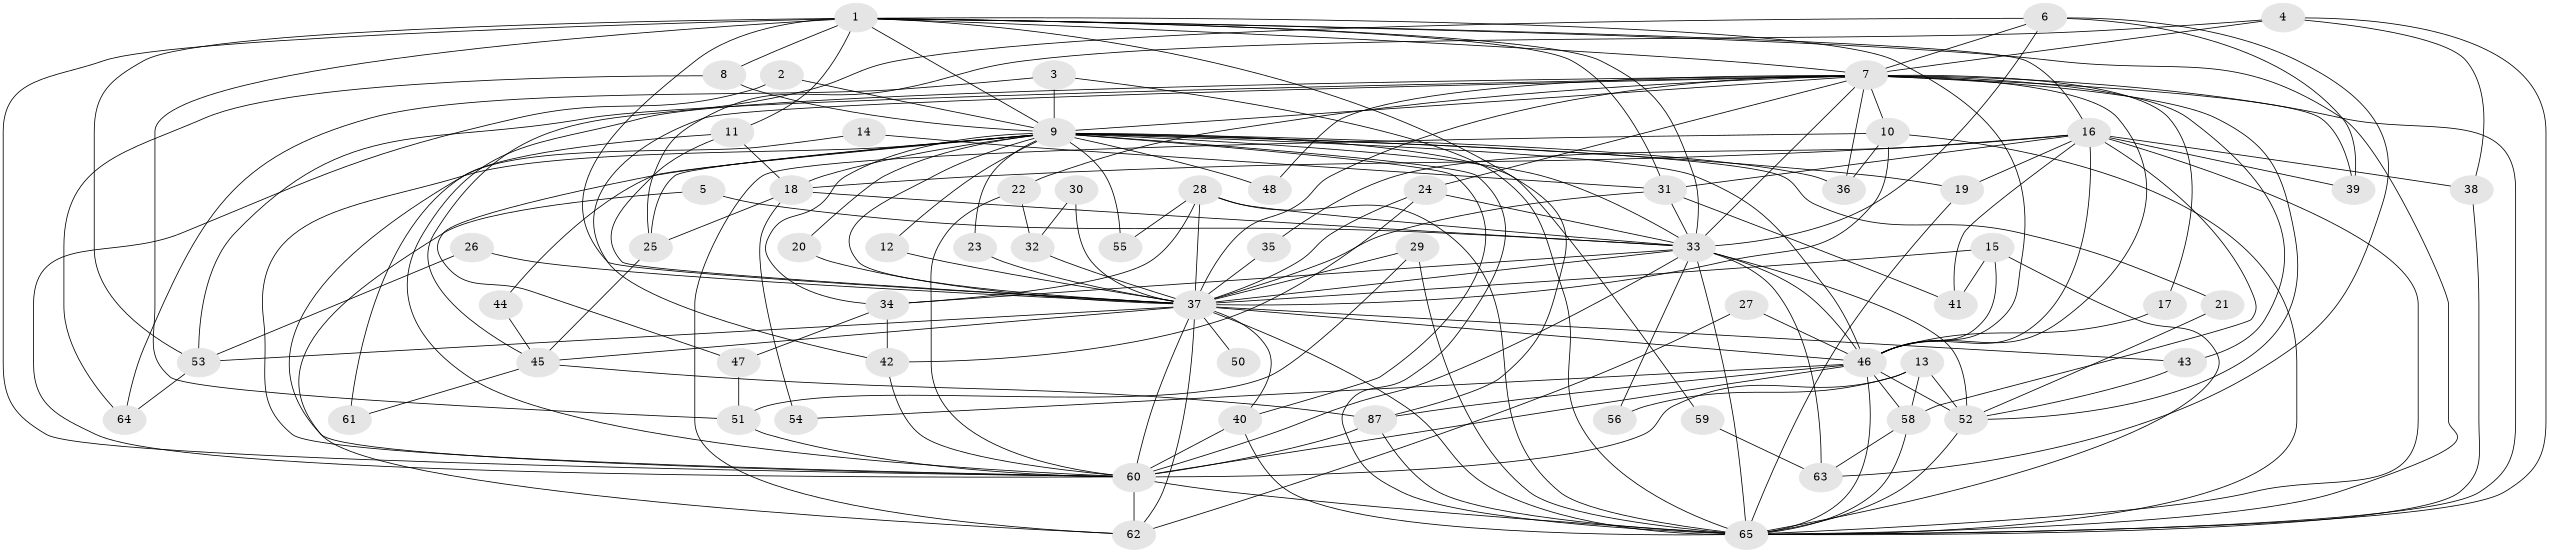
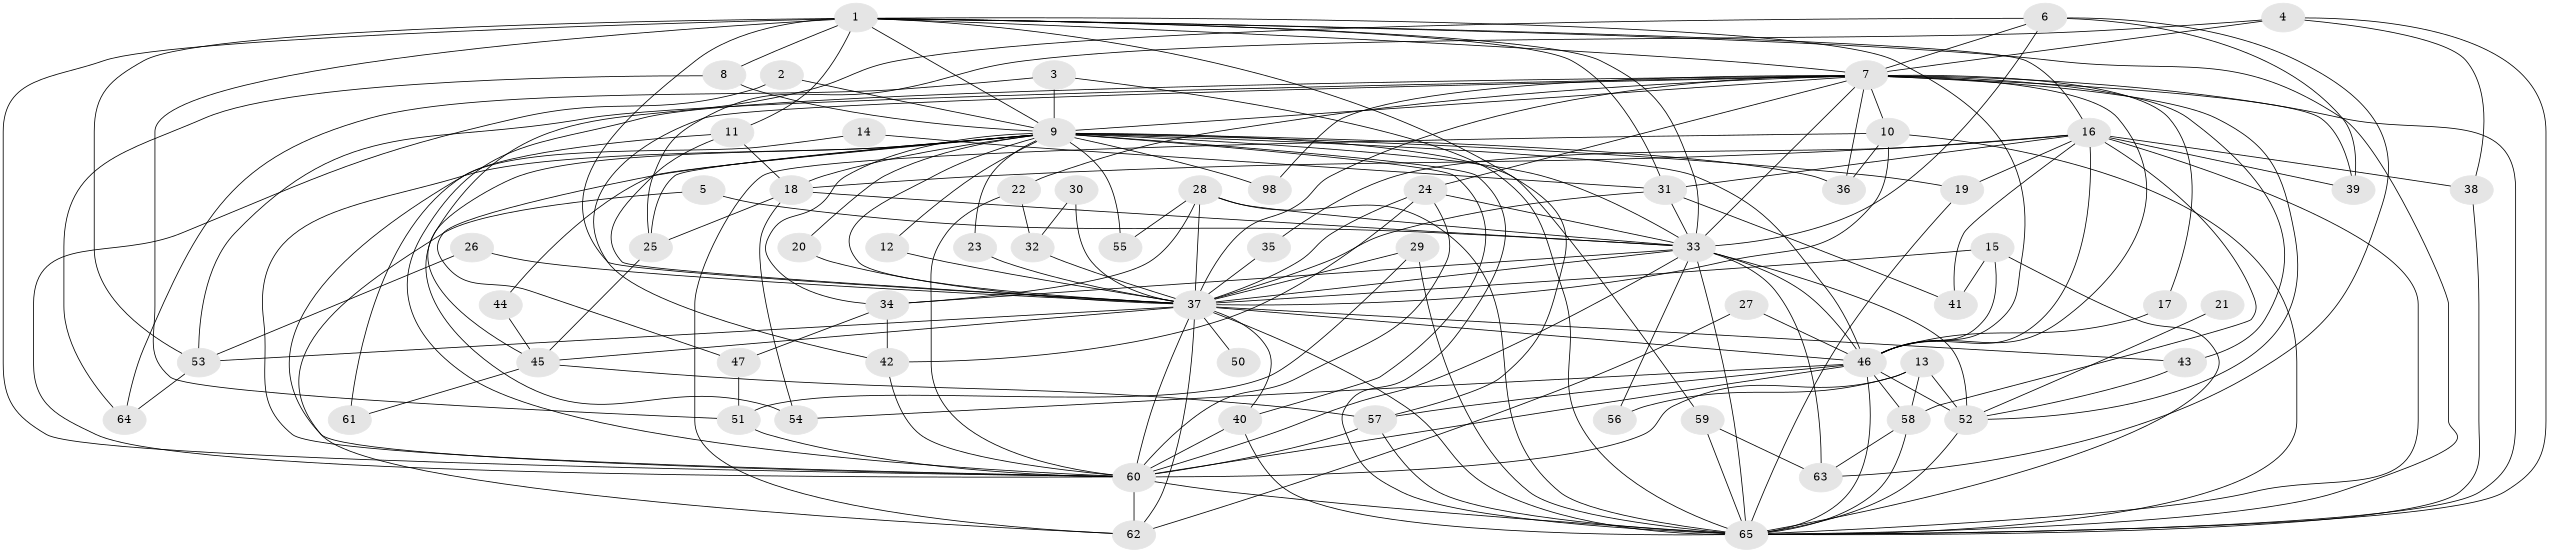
edge "9" -- "21": now "9" -- "54"
node "48": label "48" -> "98"
edge "24" -- "60": added
node "87": label "87" -> "57"
edge "59" -- "65": added
